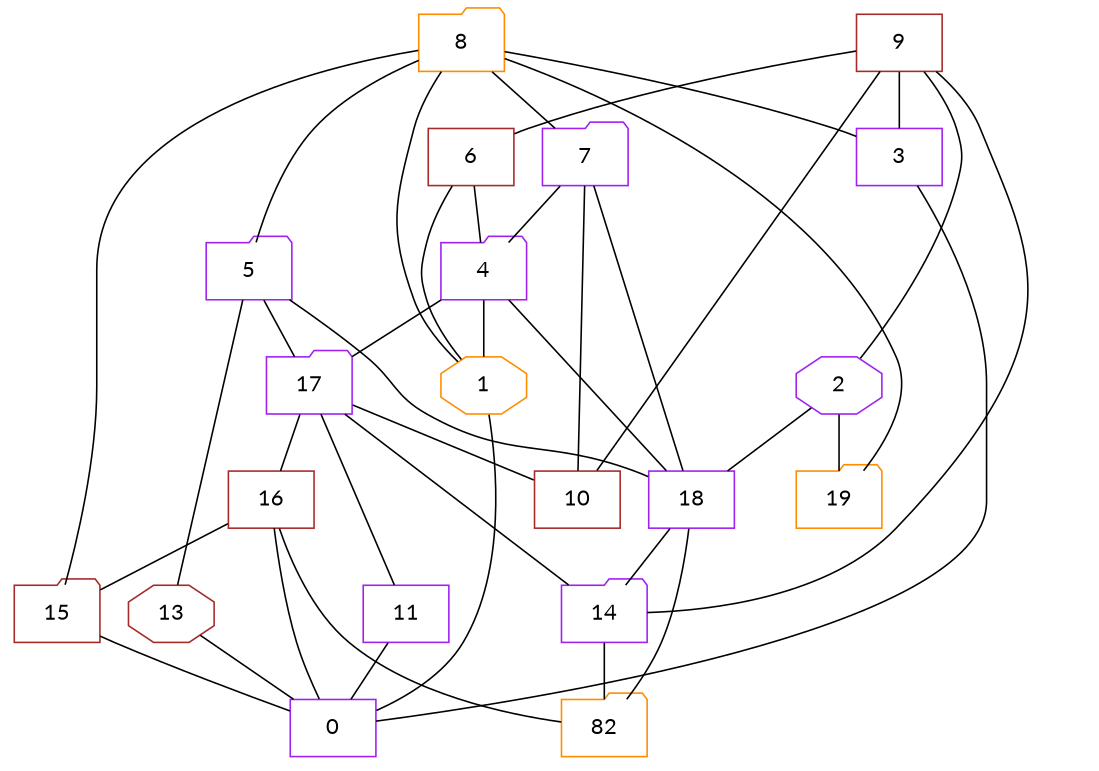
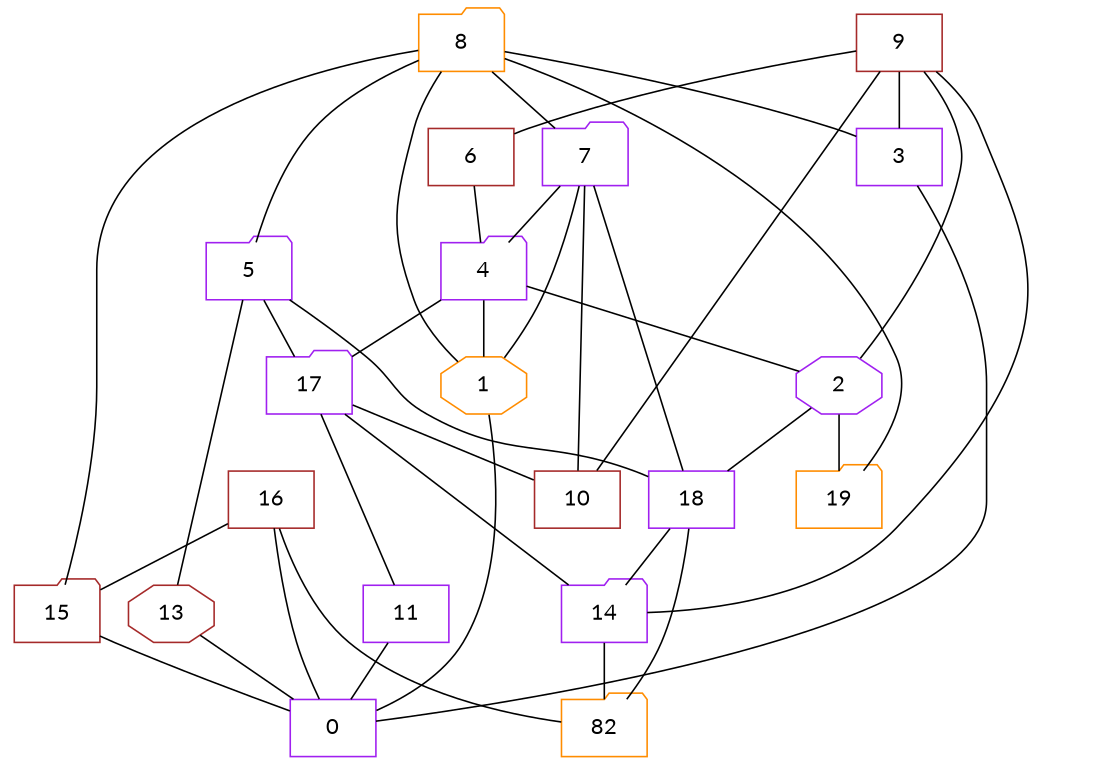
edge "6" -- "1": now "7" -- "1"
edge "4" -- "18": now "4" -- "2"
edge "17" -- "16": removed
